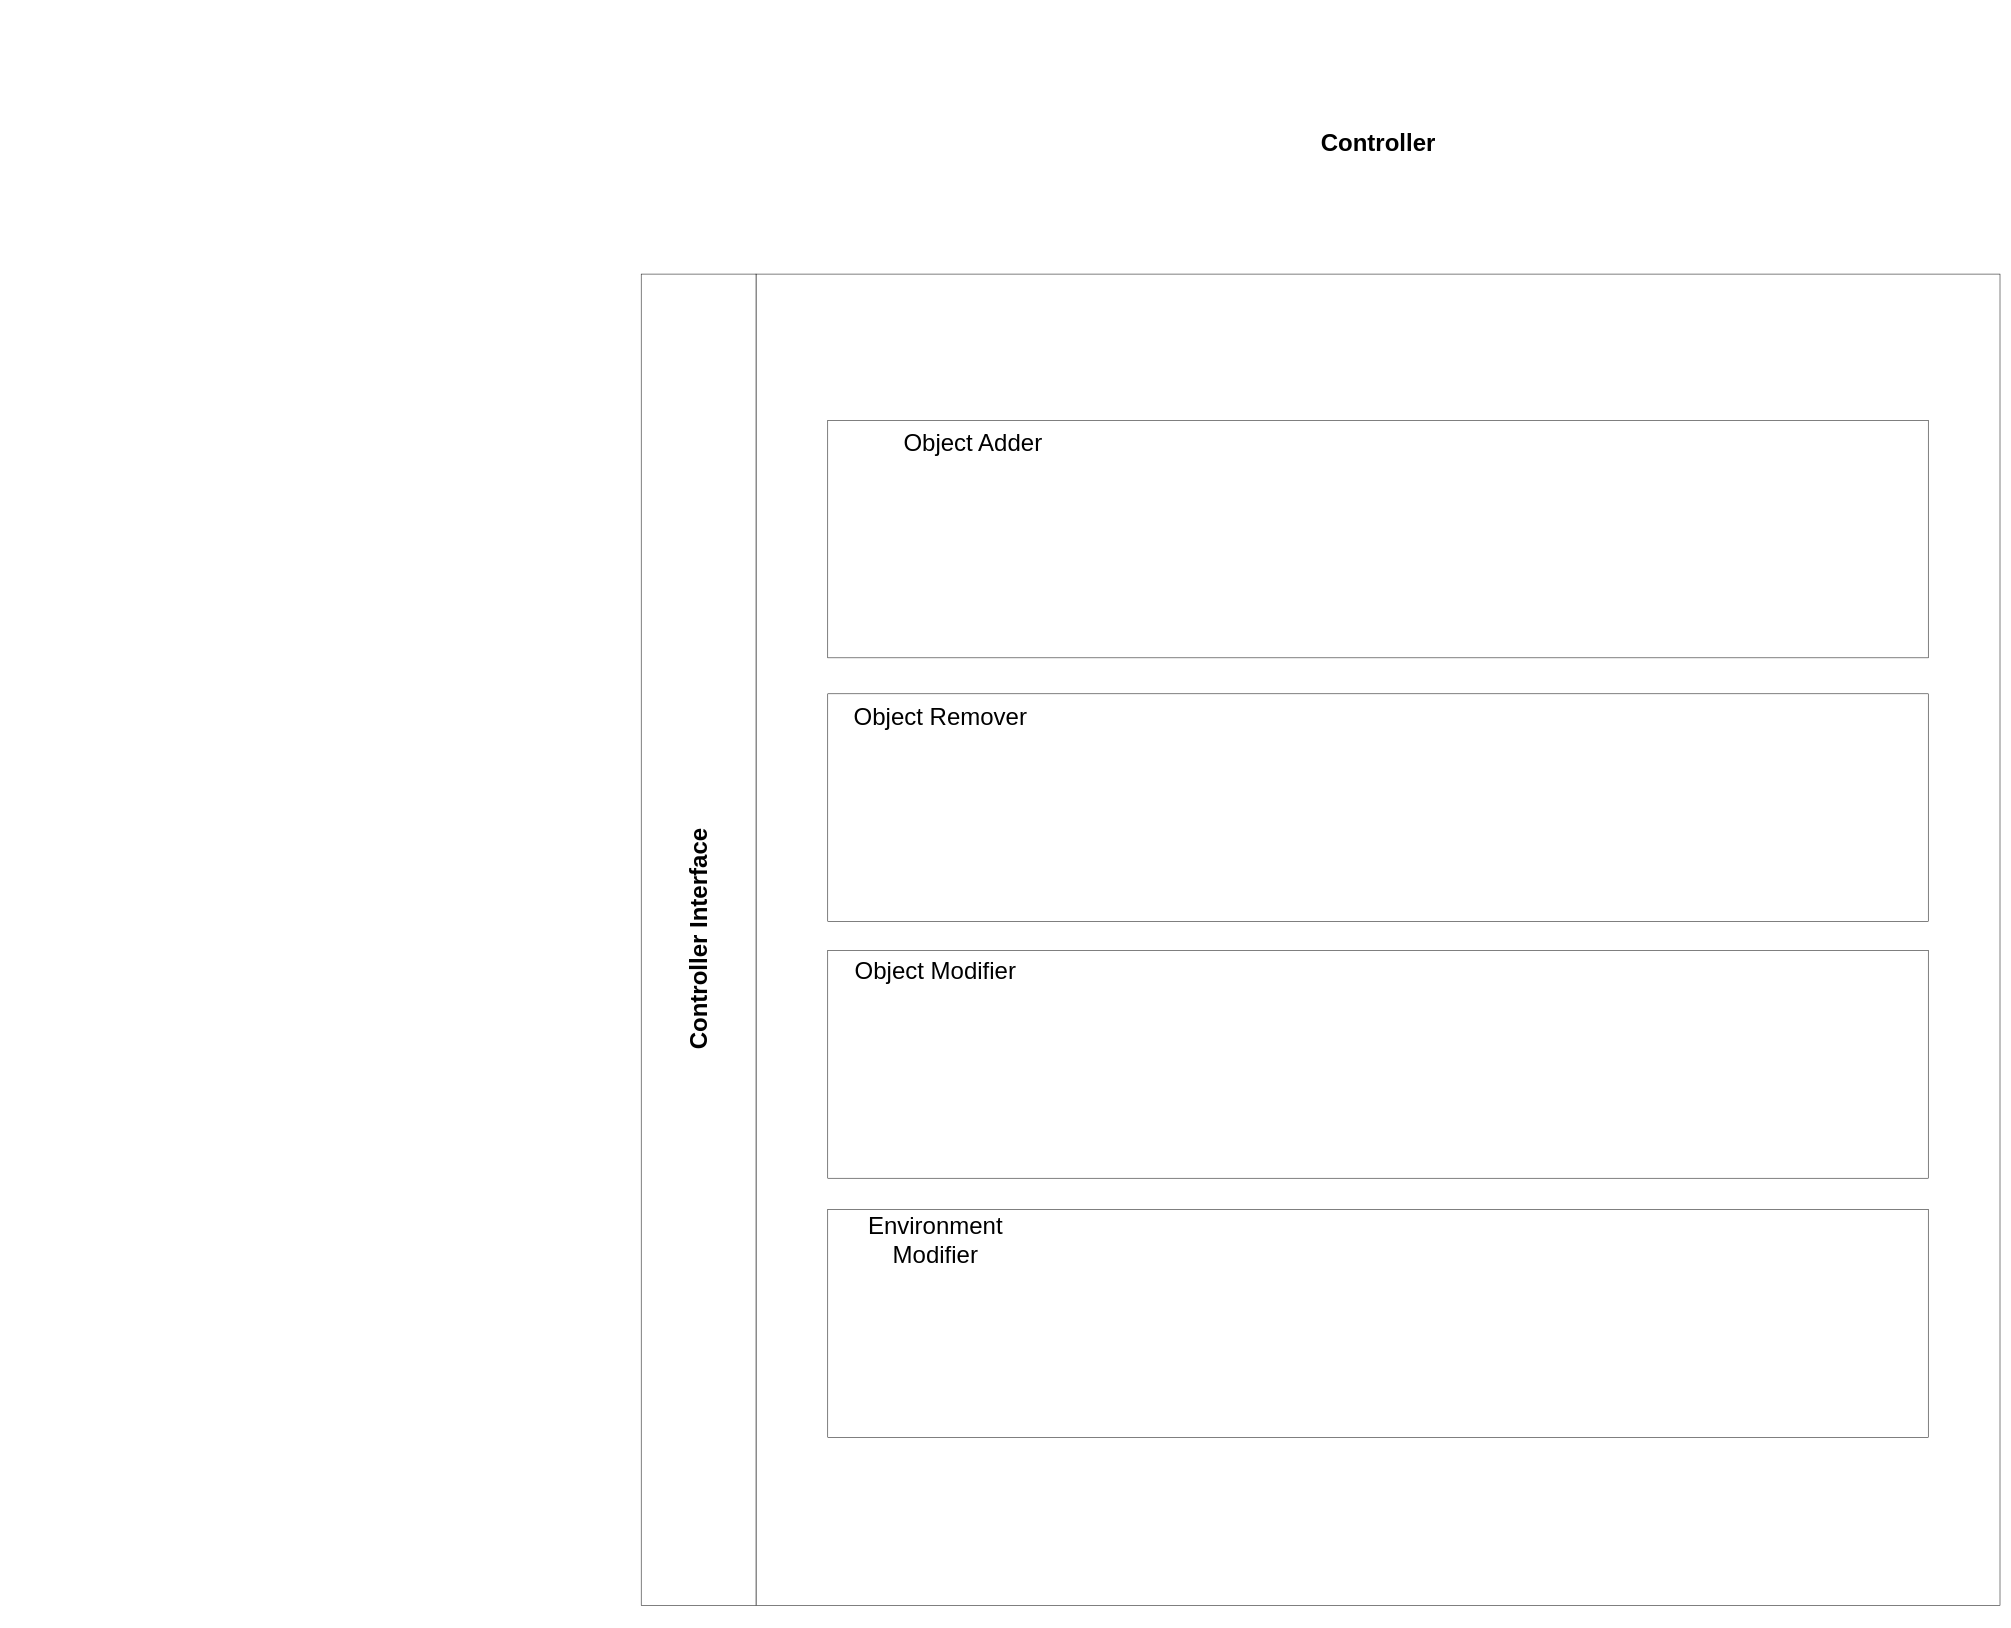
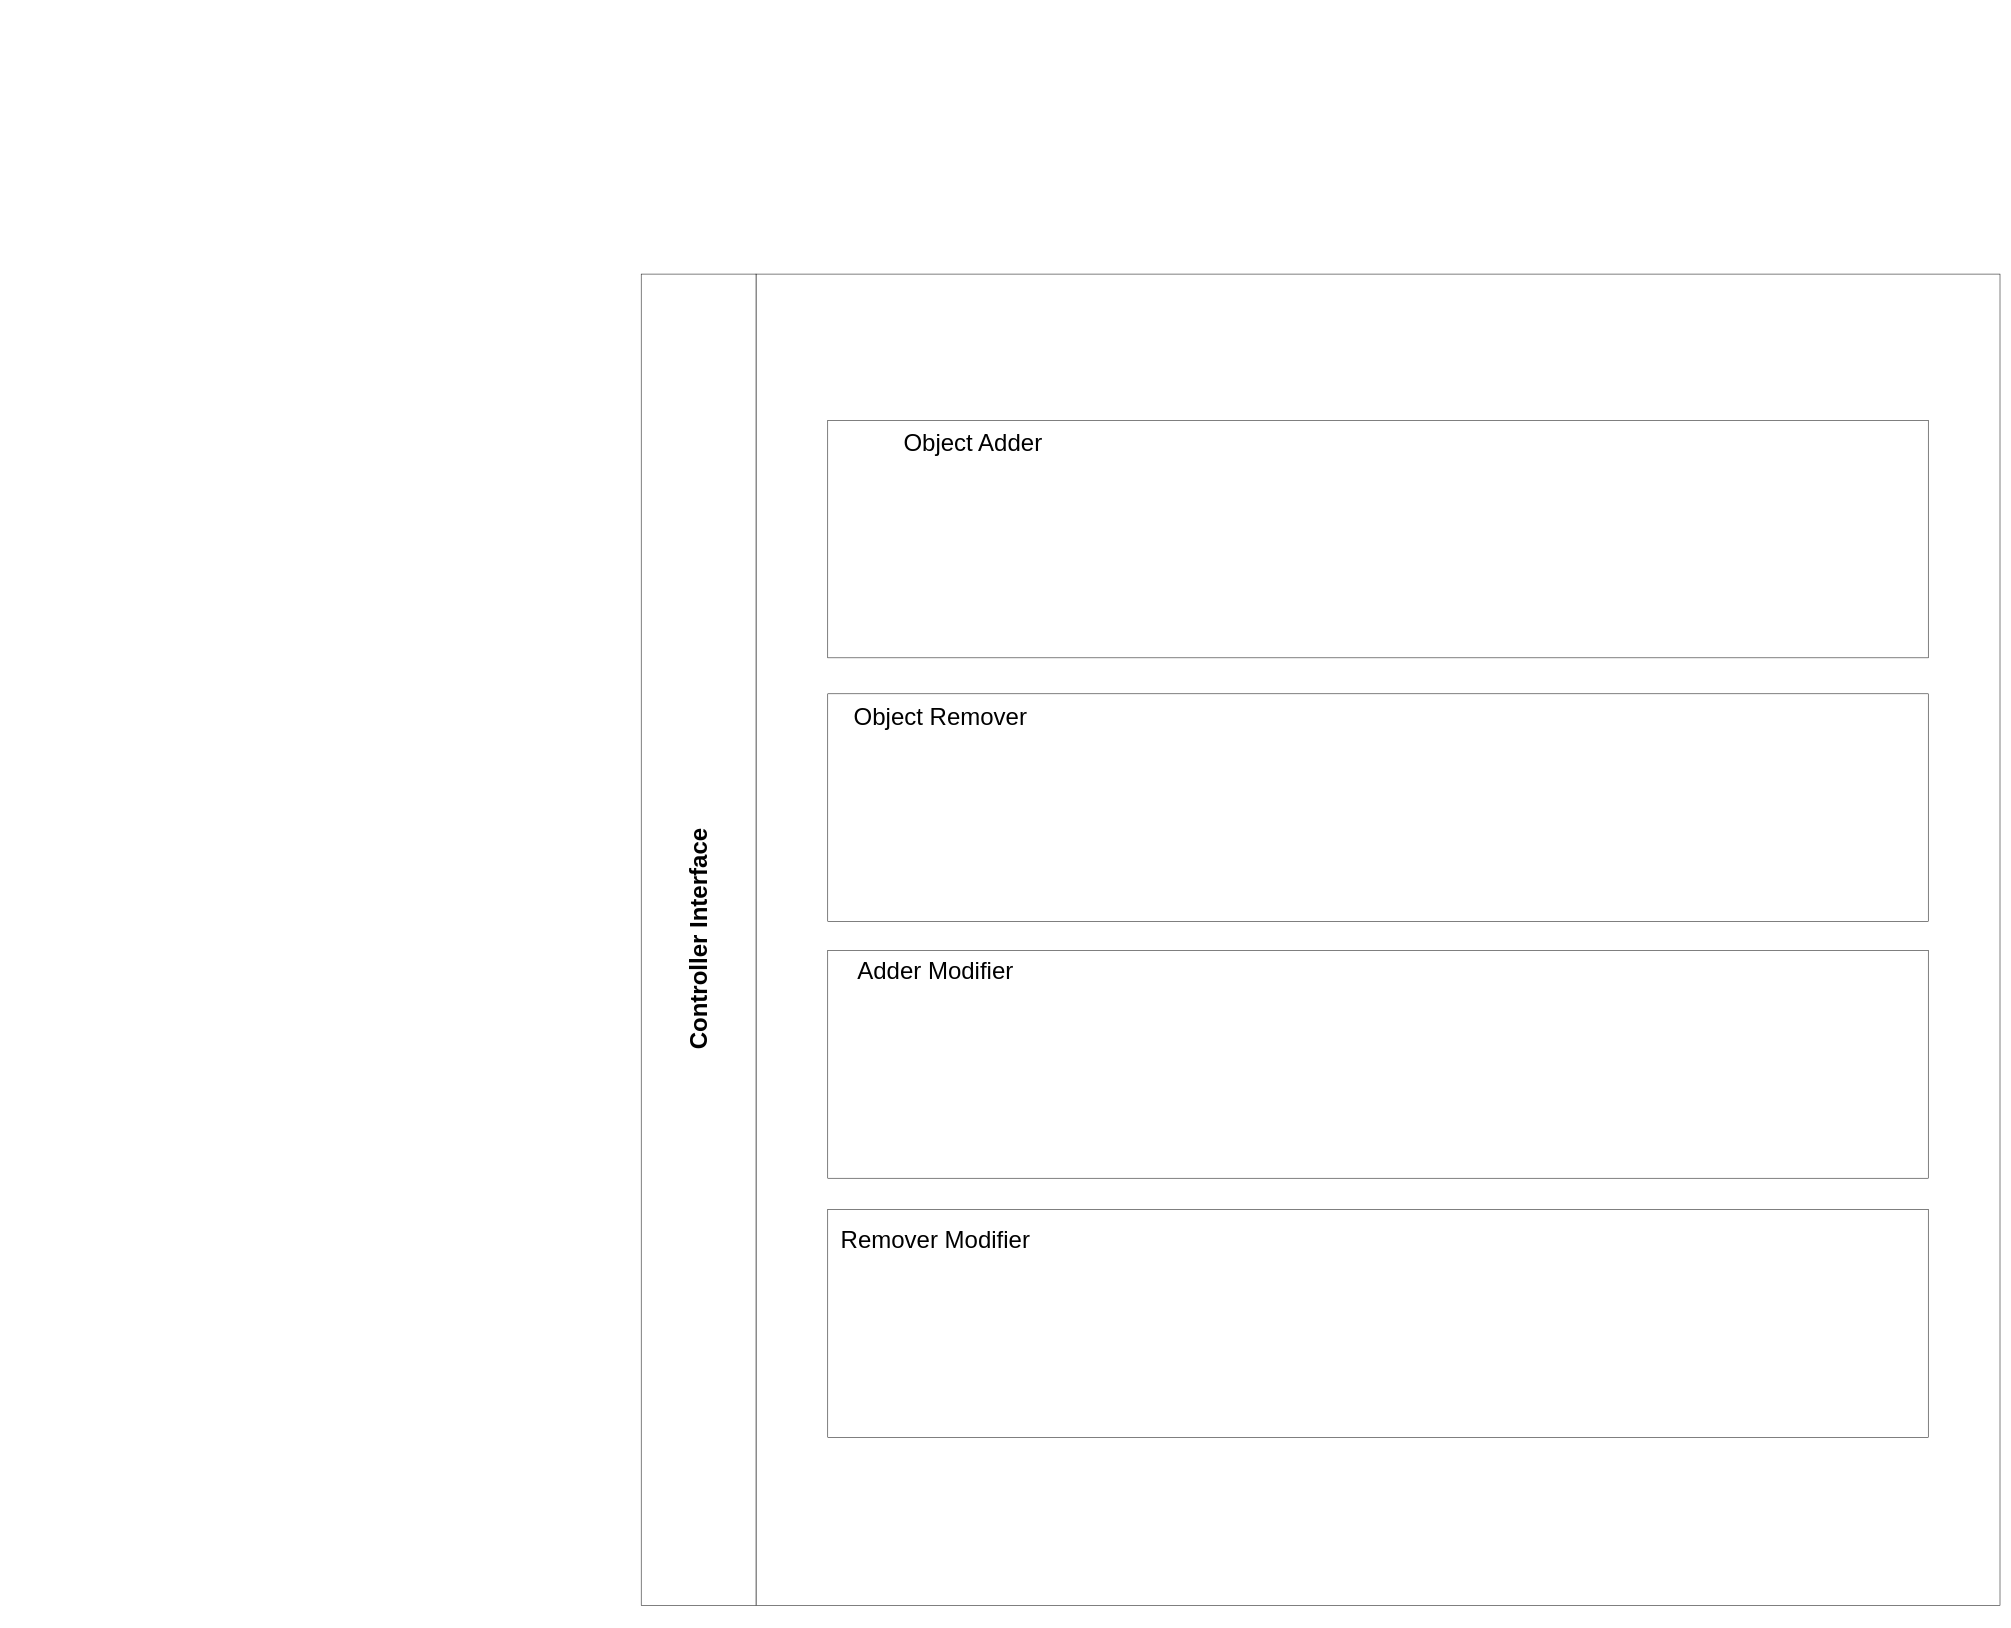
node "Controller": removed
node "Object Modifier": label "Object Modifier" -> "Adder Modifier"
node "Environment Modifier": label "Environment Modifier" -> "Remover Modifier"
